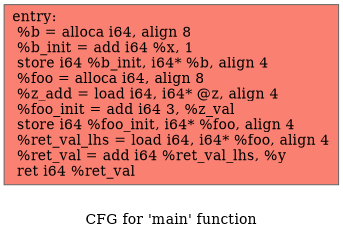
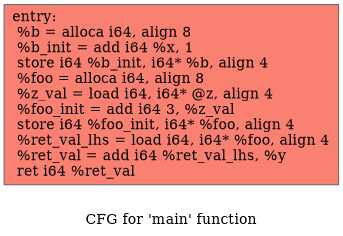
node "entry:": text "%z_add = load i64, i64* @z, align 4" -> "%z_val = load i64, i64* @z, align 4"
